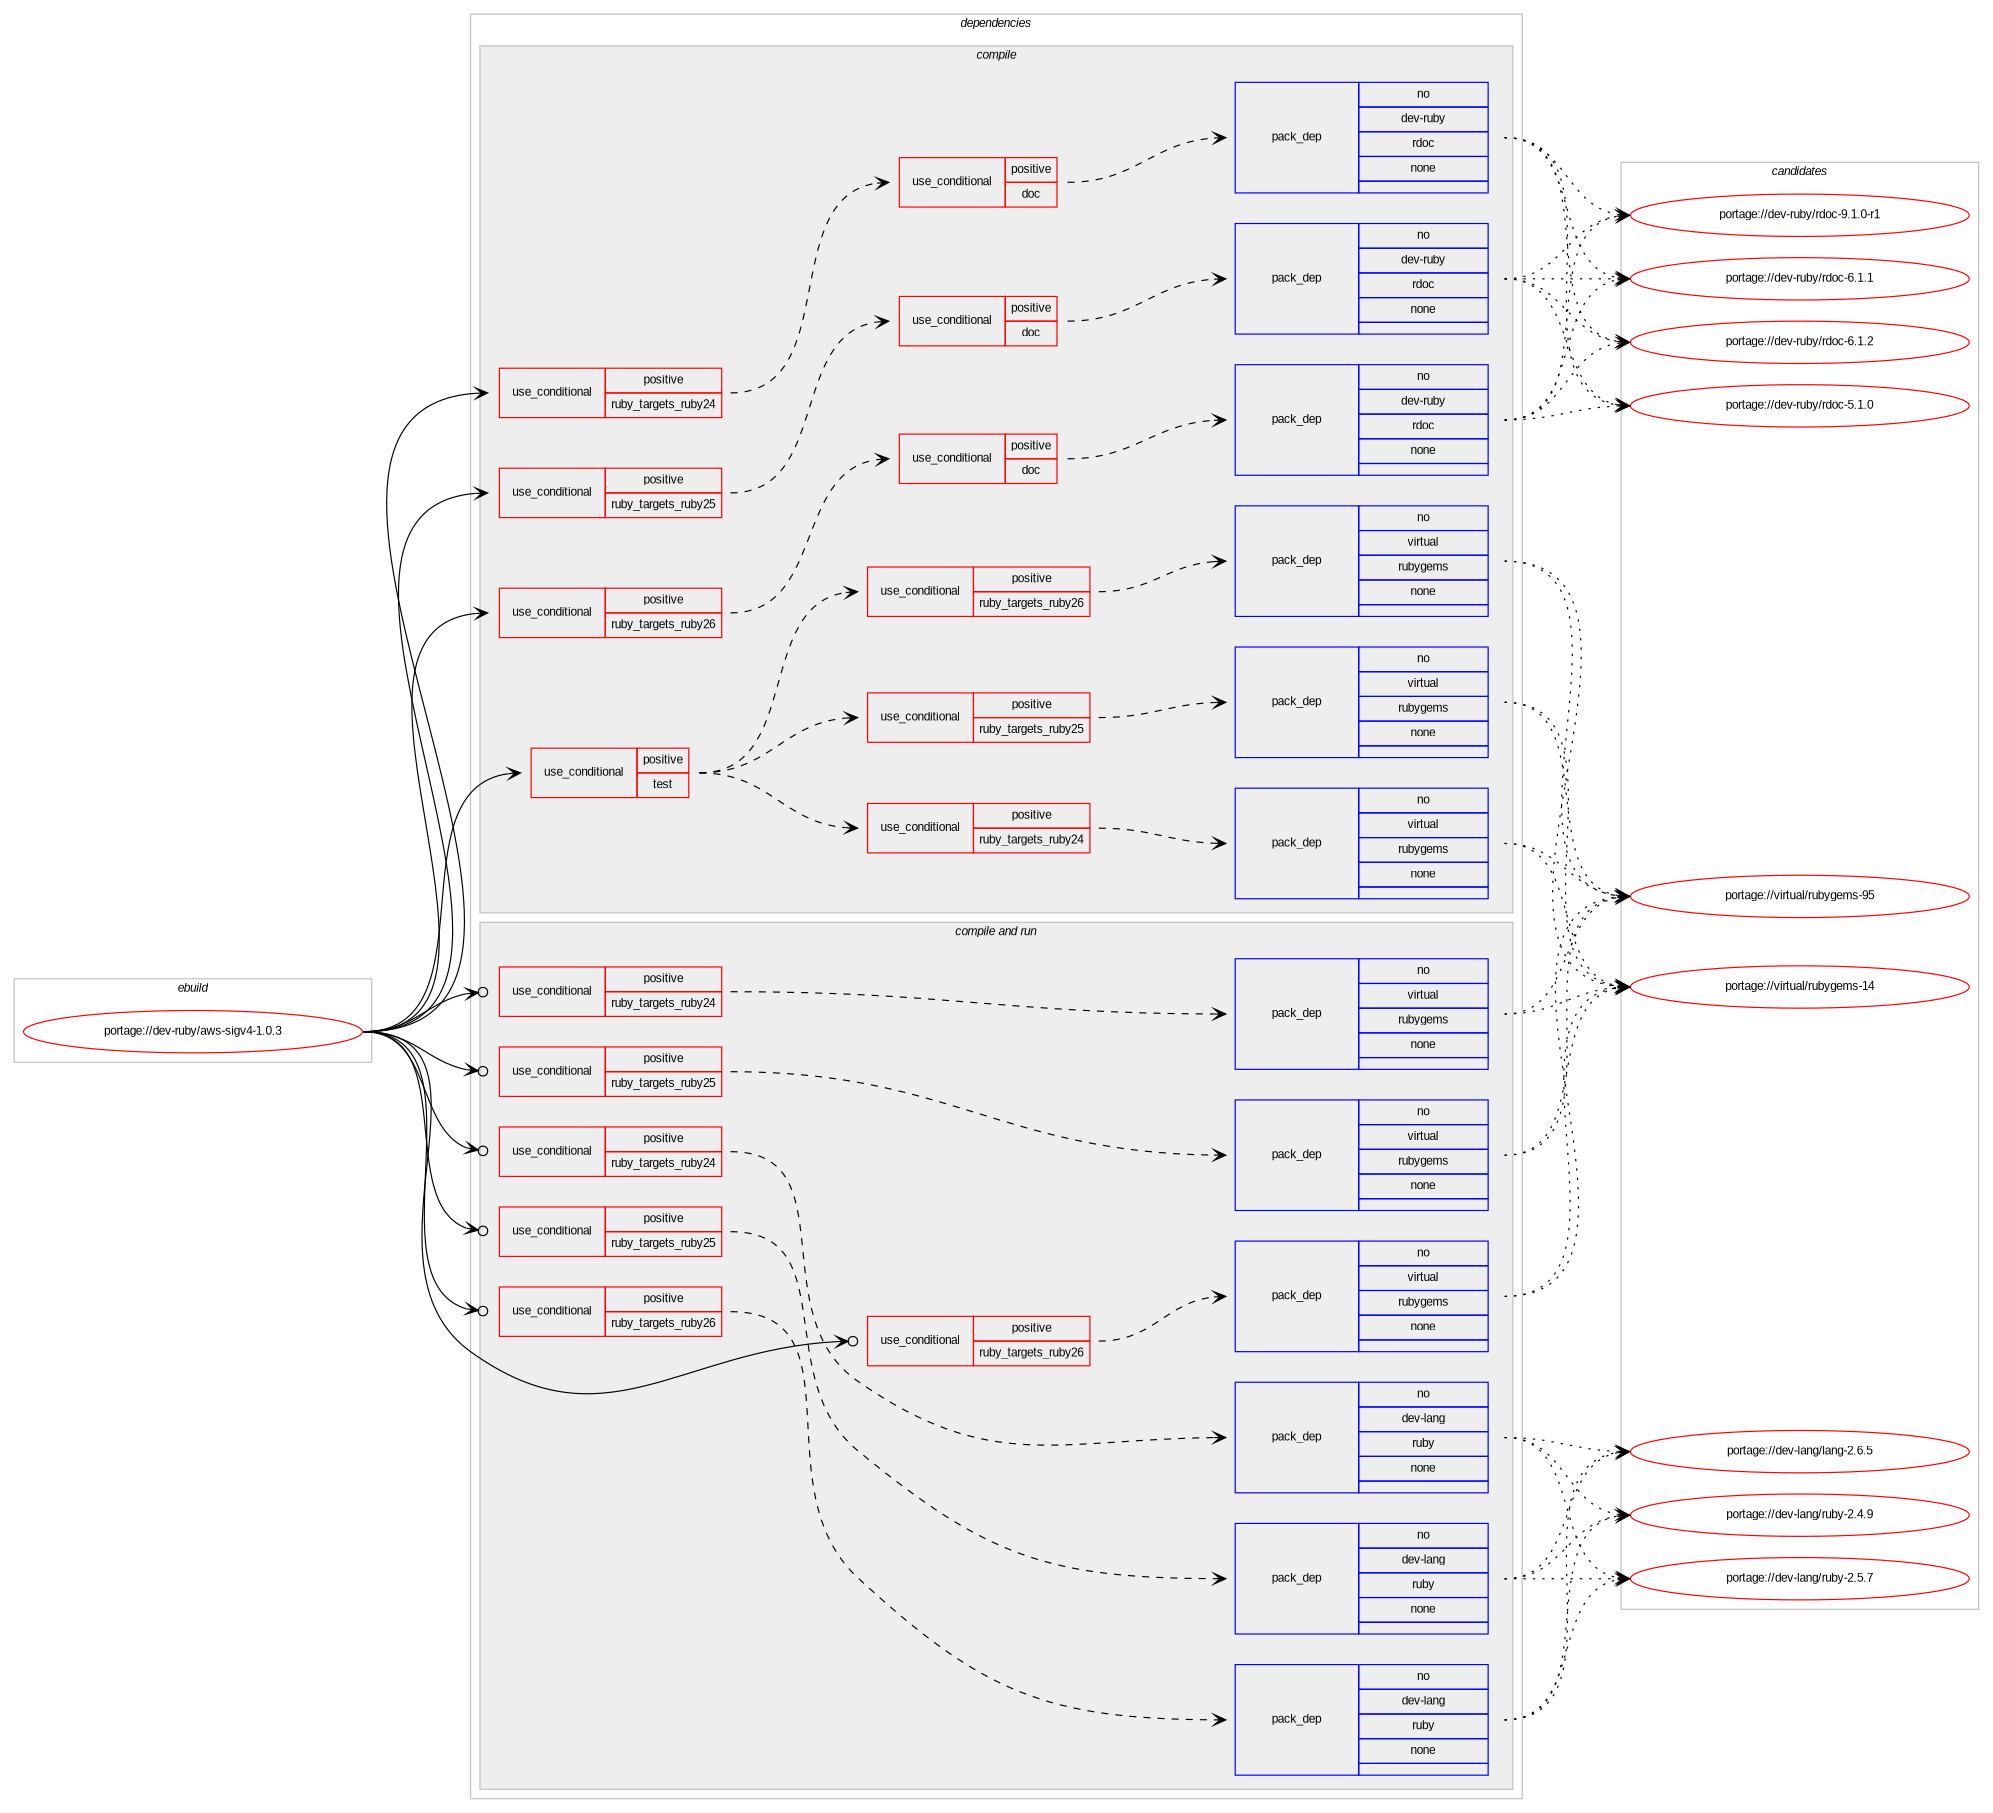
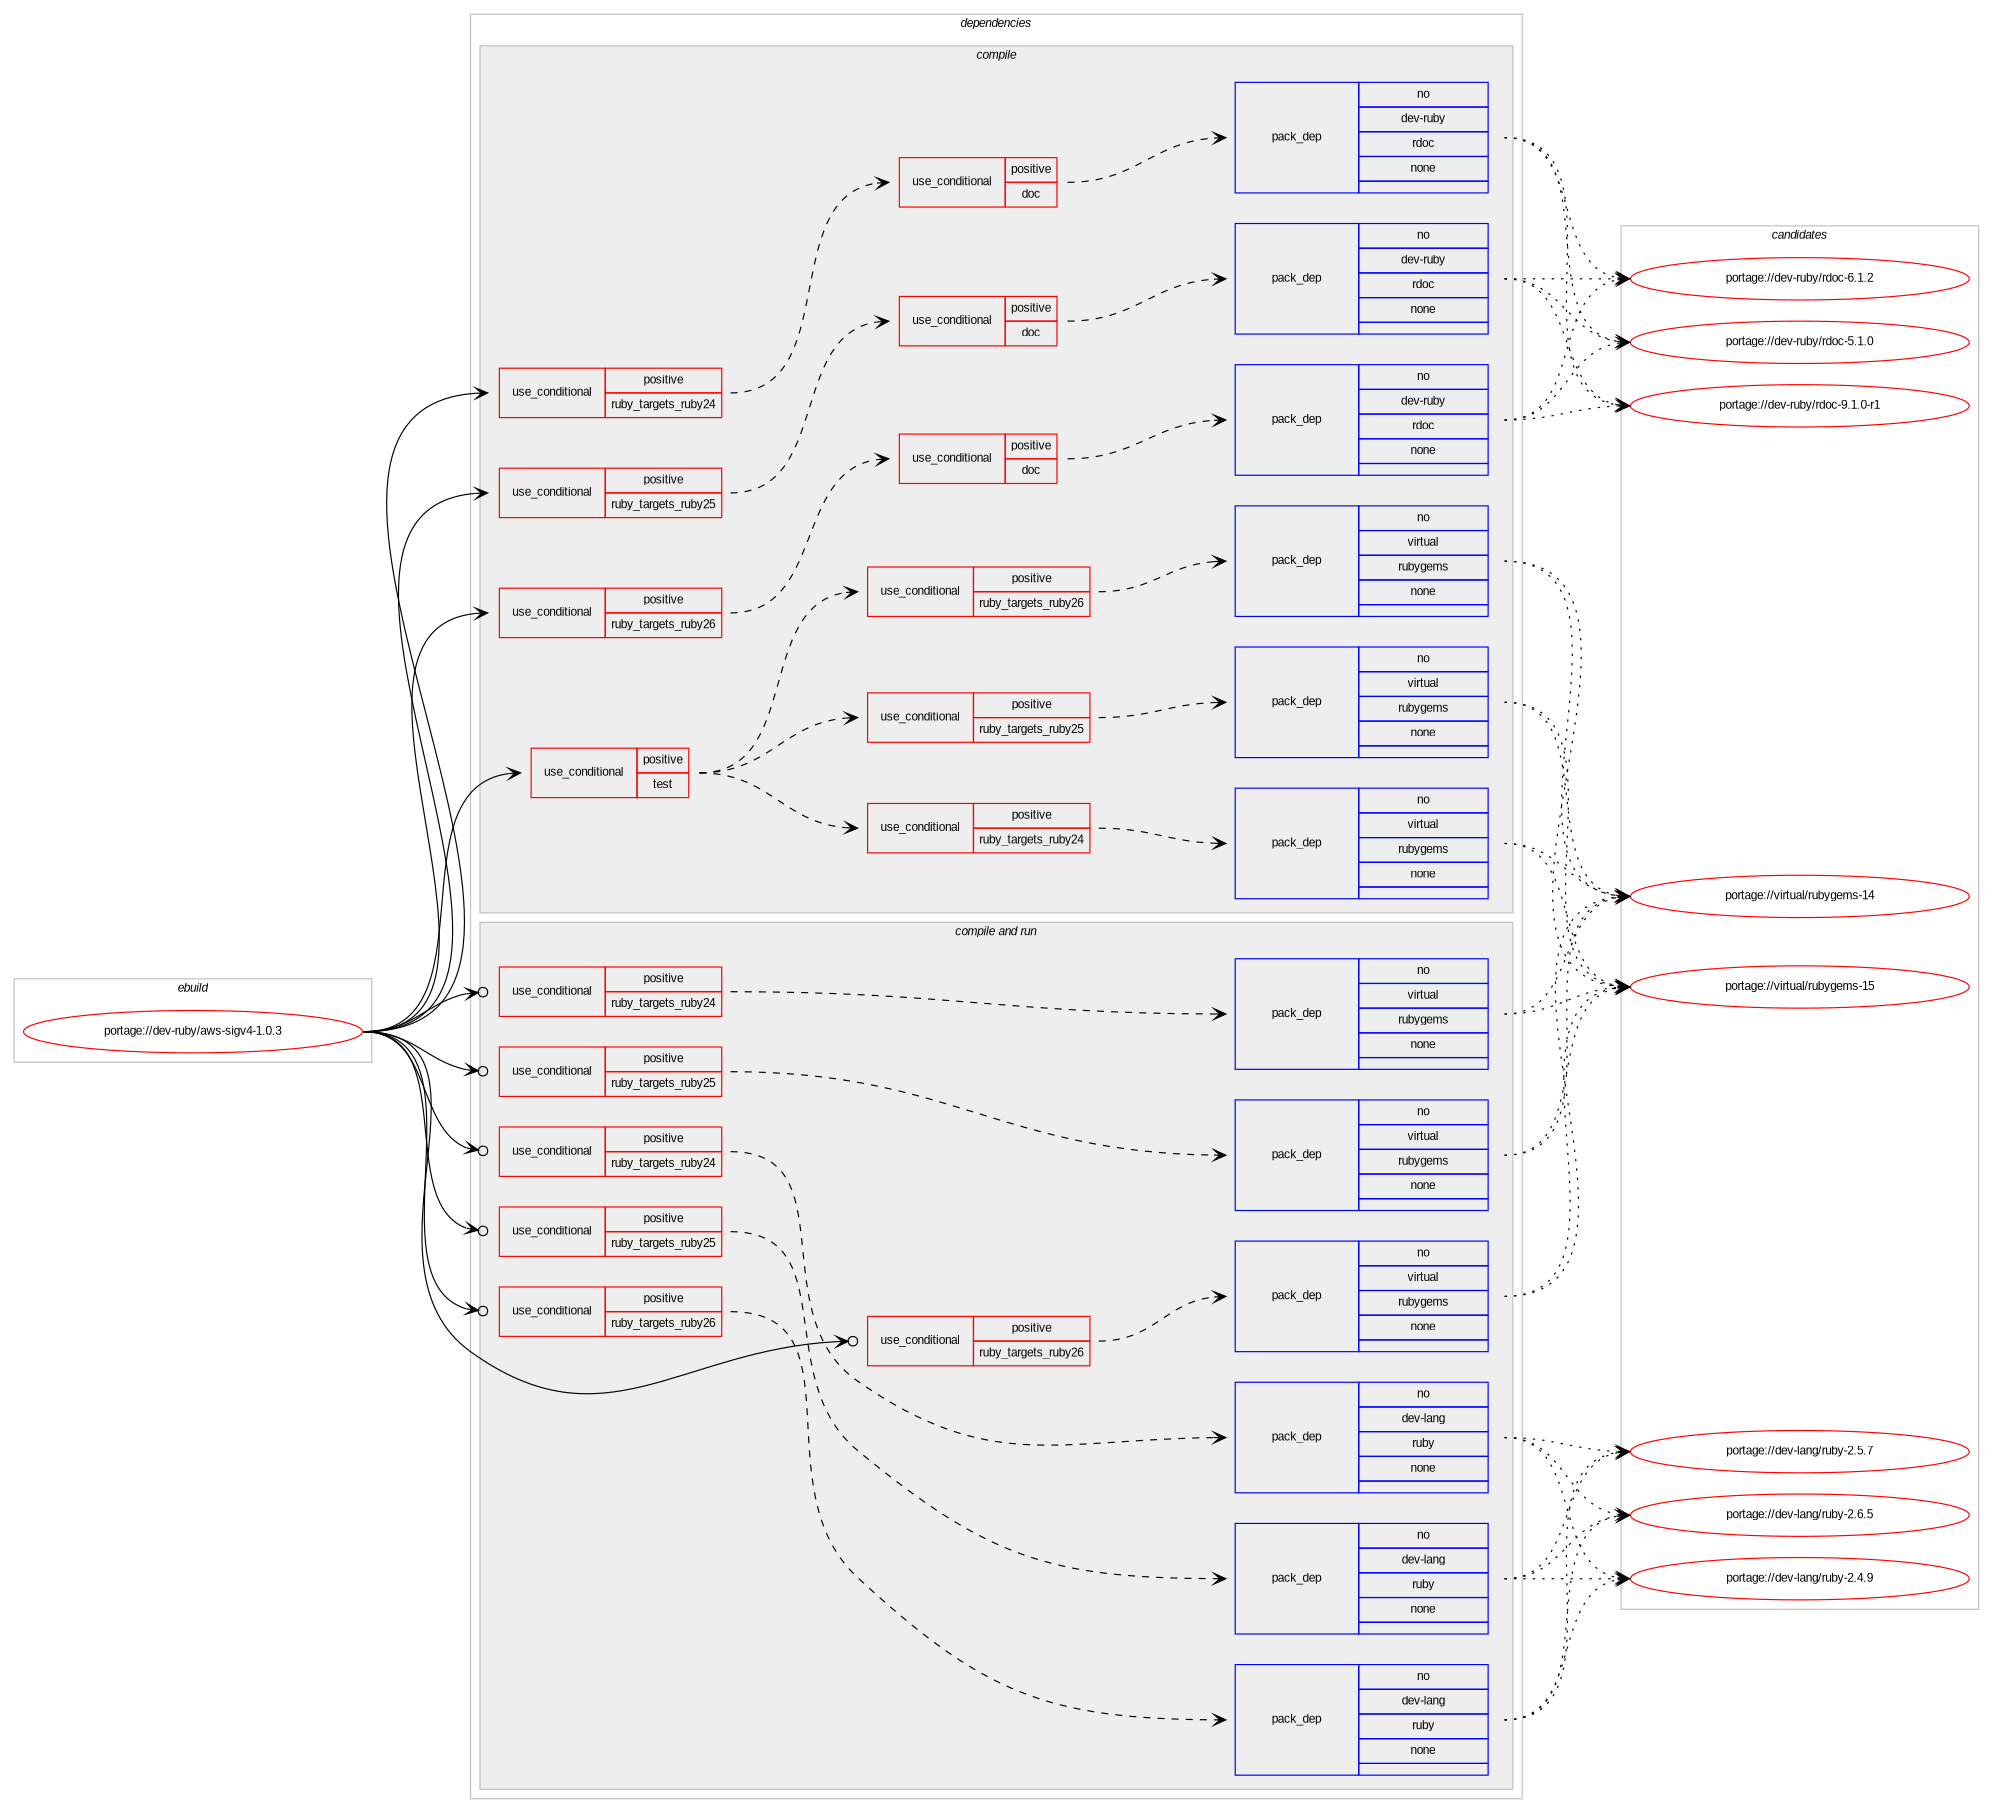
node "portage://dev-ruby/rdoc-6.1.1": removed
node "portage://virtual/rubygems-95": label "portage://virtual/rubygems-95" -> "portage://virtual/rubygems-15"
node "portage://dev-lang/lang-2.6.5": label "portage://dev-lang/lang-2.6.5" -> "portage://dev-lang/ruby-2.6.5"
